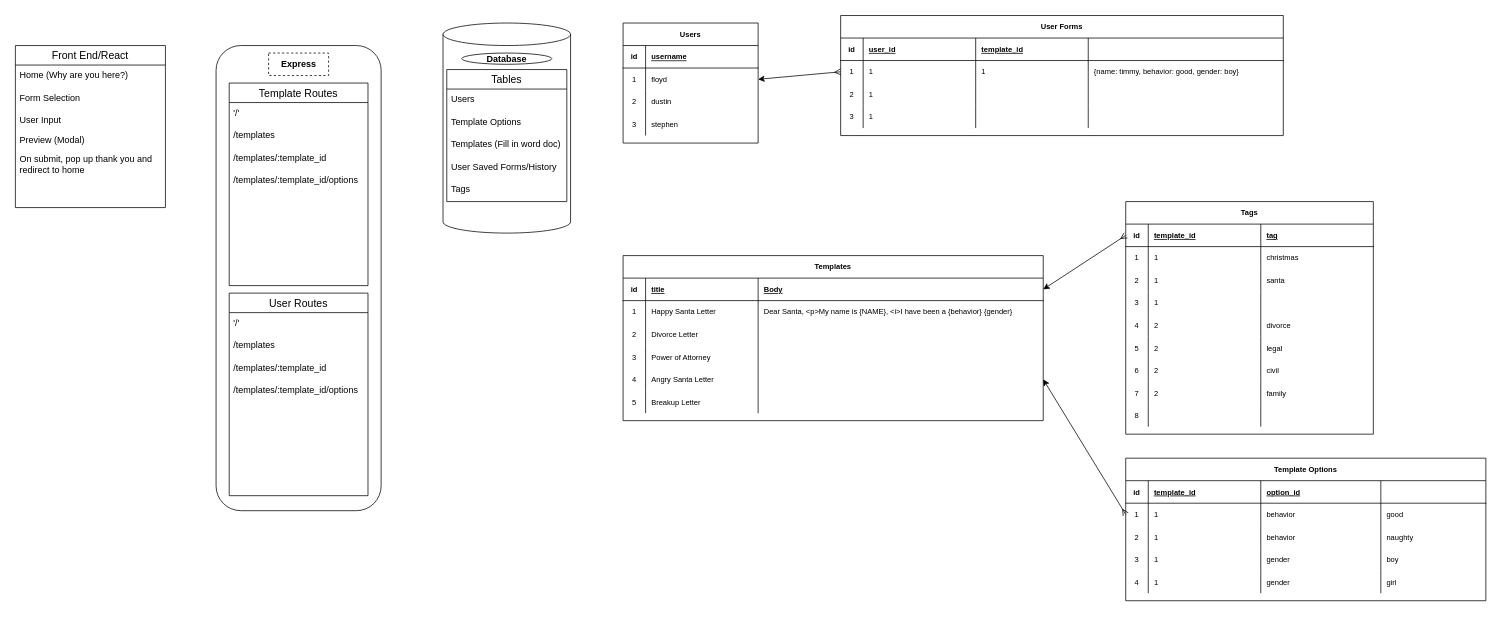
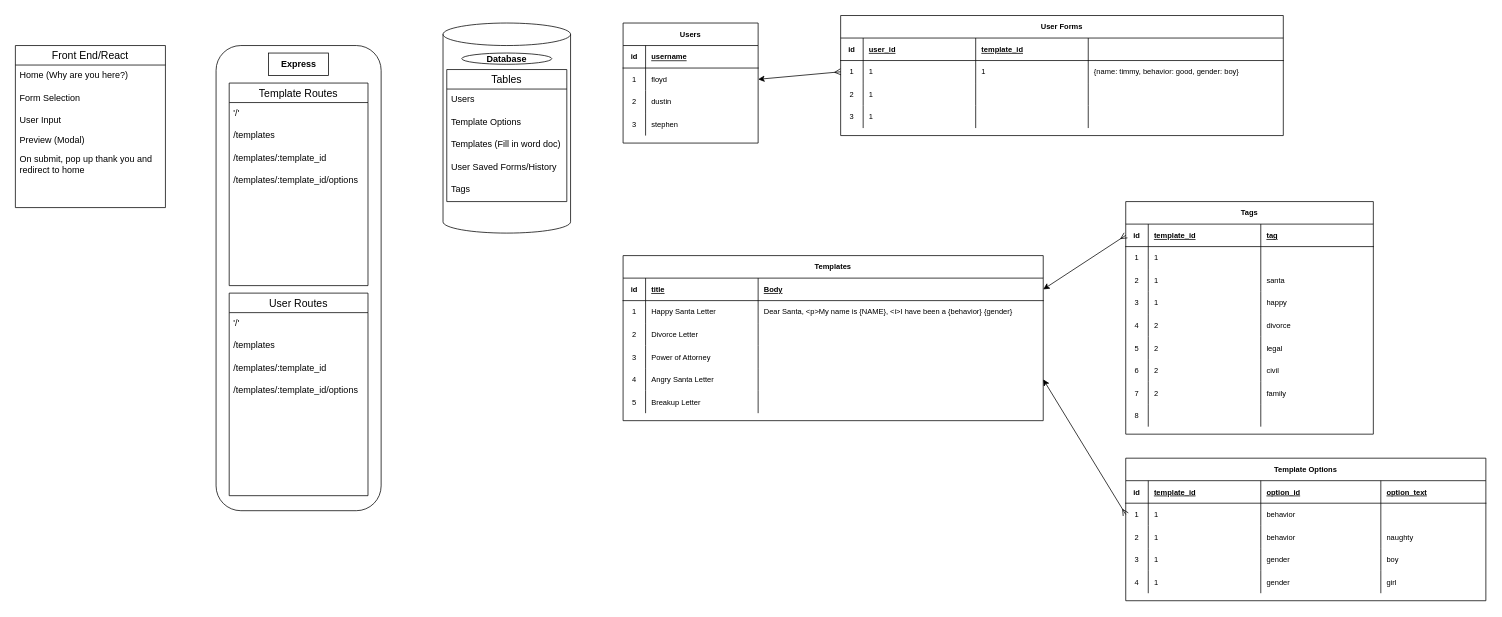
node "Express": style dashed -> solid
node "christmas": removed
node "happy": added
node "option_text": added
node "good": removed
